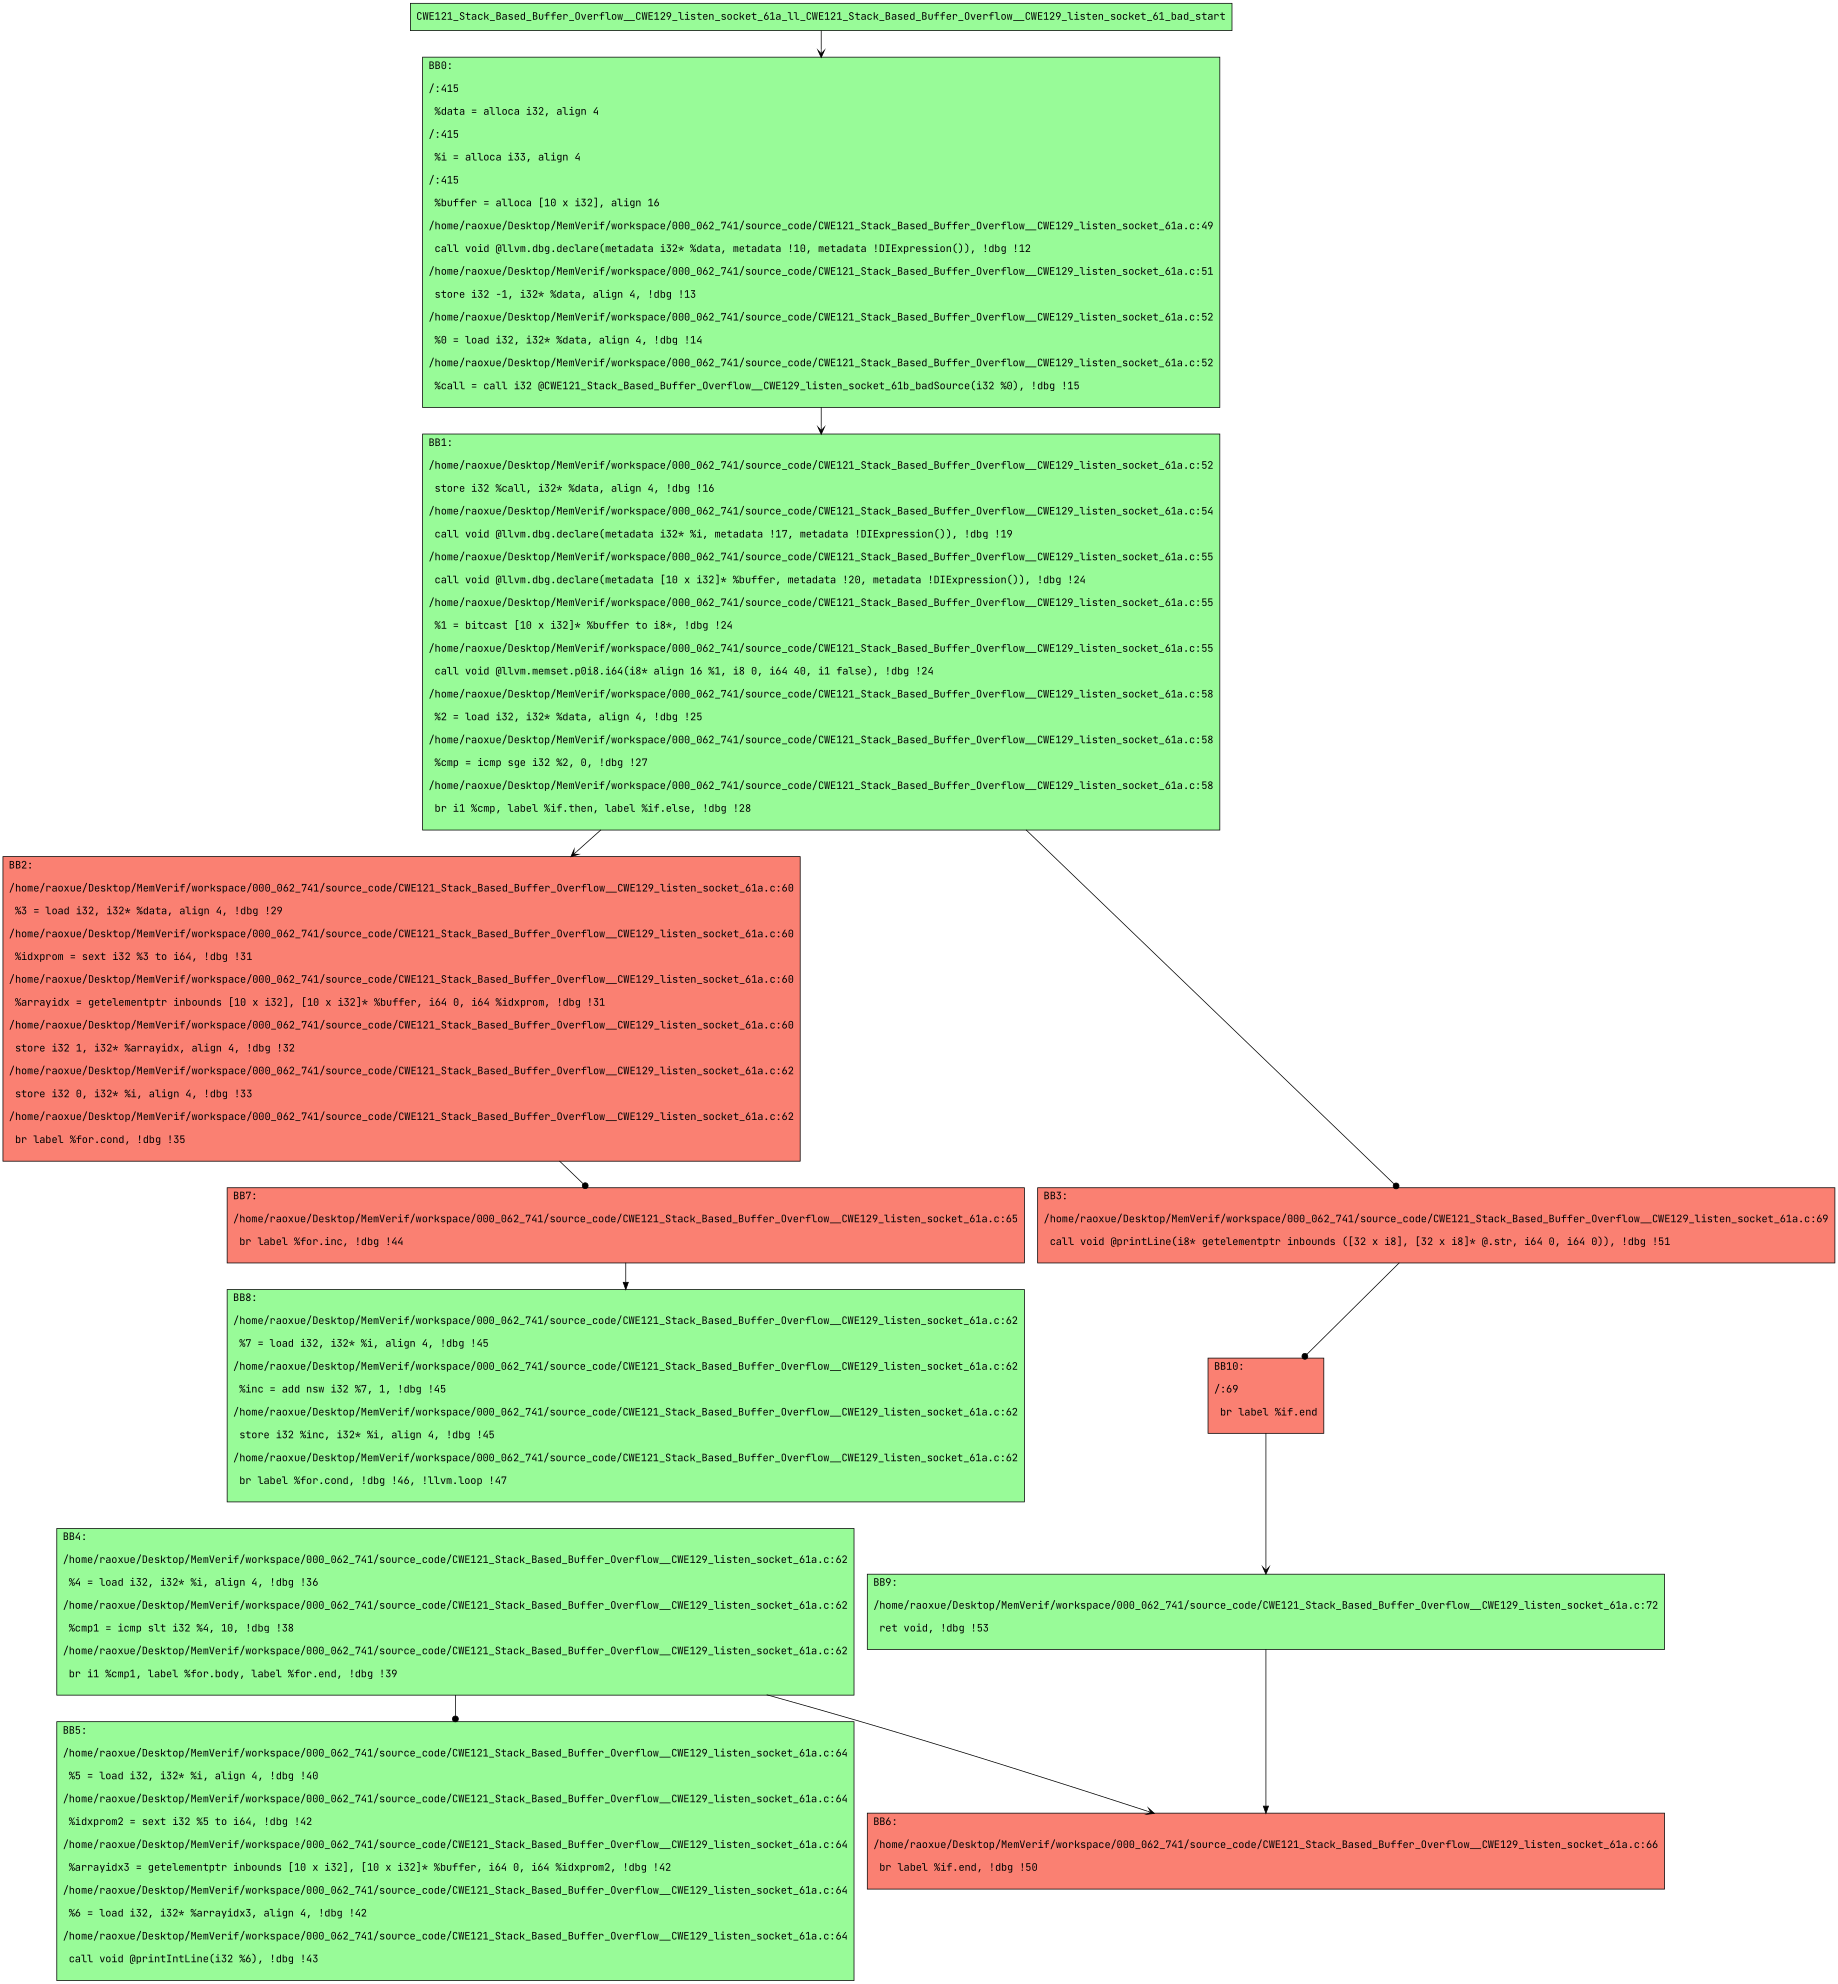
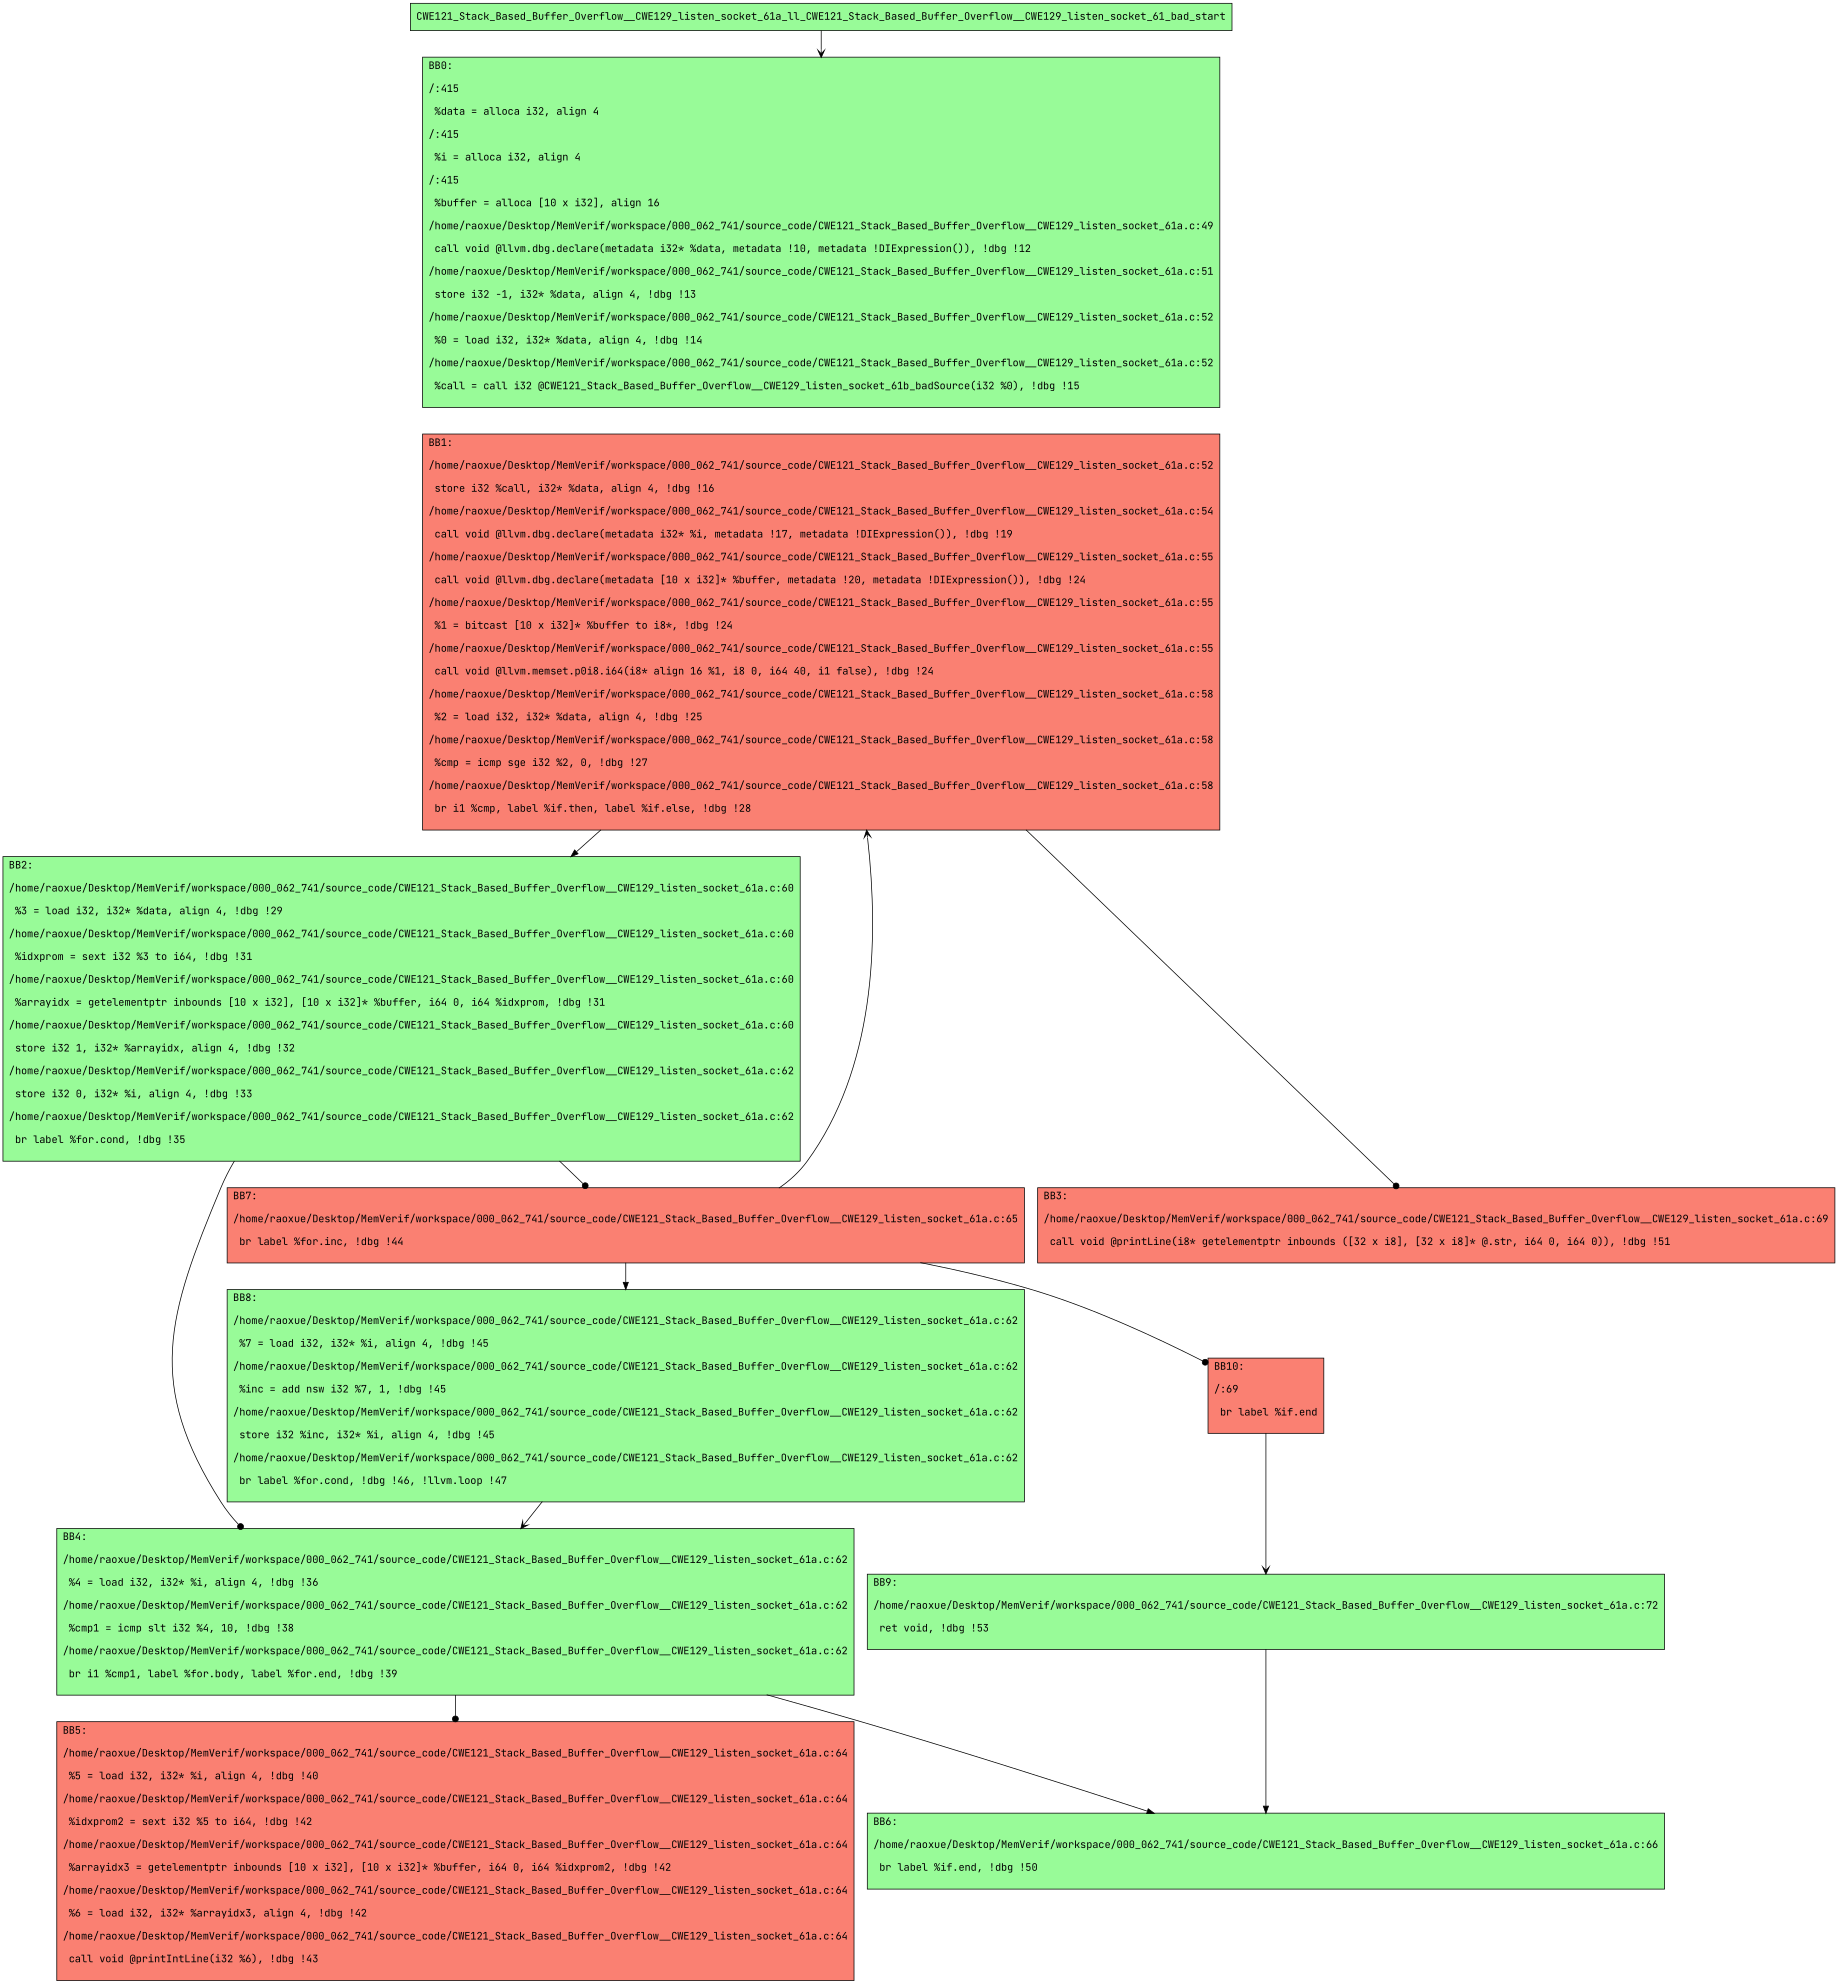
node "BB0:": text "%i = alloca i33, align 4" -> "%i = alloca i32, align 4"
edge "BB0:" -> "BB1:": now "BB7:" -> "BB1:"
node "BB1:": fillcolor palegreen -> salmon
edge "BB1:" -> "BB2:": arrowhead vee -> normal
node "BB2:": fillcolor salmon -> palegreen
edge "BB3:" -> "BB10:": now "BB7:" -> "BB10:"
edge "BB2:" -> "BB4:": added
edge "BB8:" -> "BB4:": added
edge "BB4:" -> "BB6:": arrowhead vee -> normal
node "BB5:": fillcolor palegreen -> salmon
node "BB6:": fillcolor salmon -> palegreen
